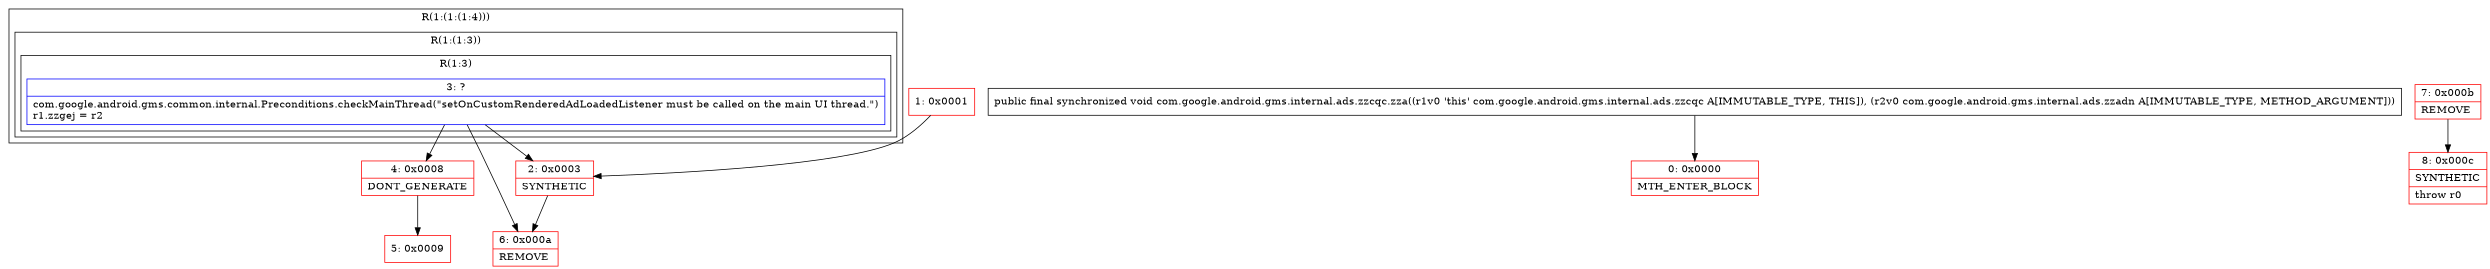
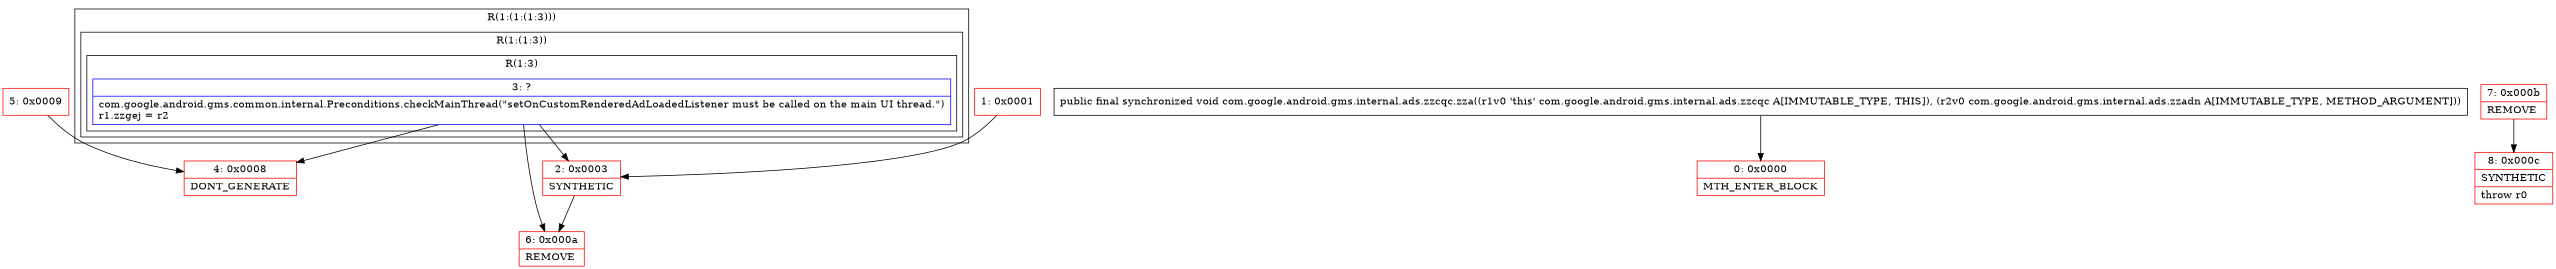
cluster "R(1:(1:(1:4)))": label "R(1:(1:(1:4)))" -> "R(1:(1:(1:3)))"
edge "4: 0x0008" -> "5: 0x0009": reversed
